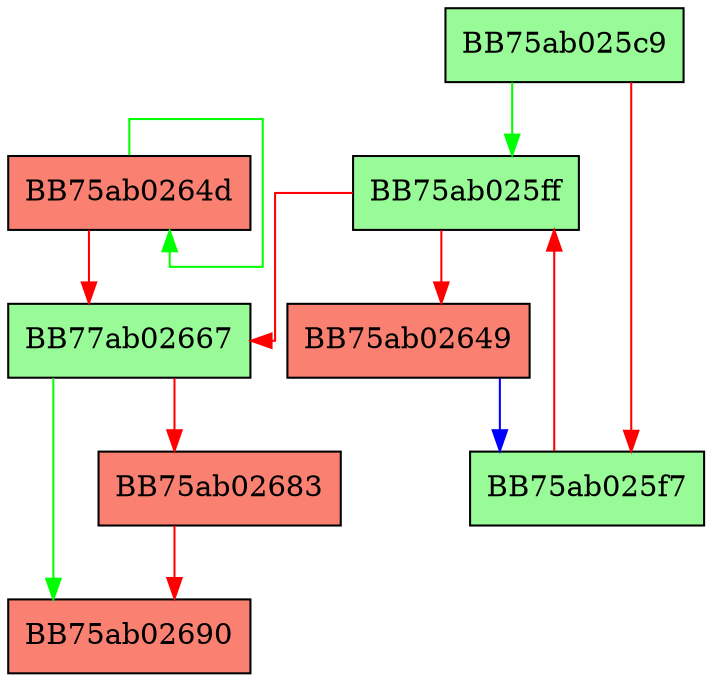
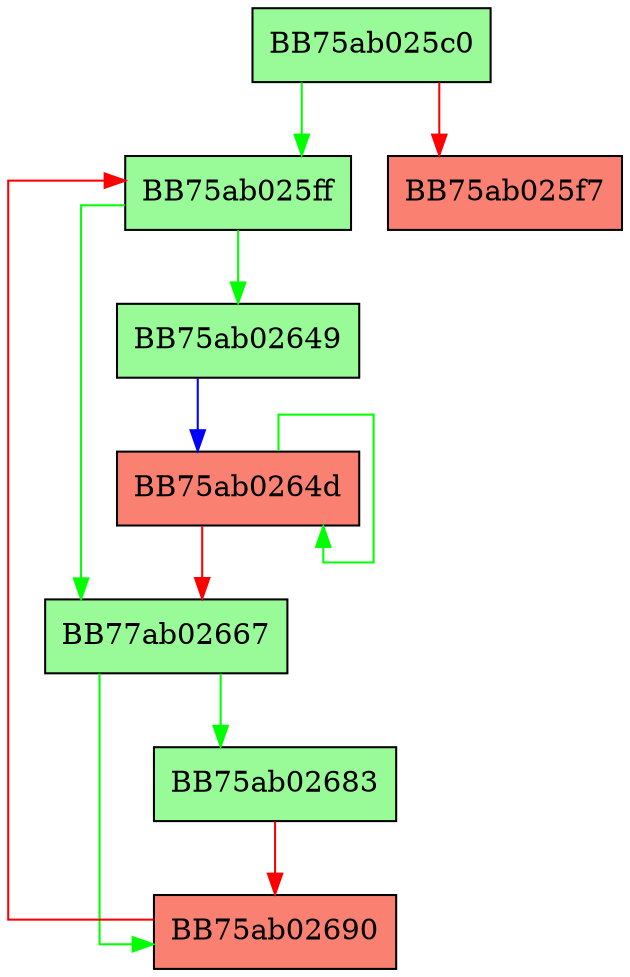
node "BB75ab025c9": label "BB75ab025c9" -> "BB75ab025c0"
edge "BB75ab025ff" -> "BB77ab02667": color red -> green
edge "BB75ab025ff" -> "BB75ab02649": color red -> green
node "BB75ab02649": fillcolor salmon -> palegreen
edge "BB75ab025f7" -> "BB75ab025ff": now "BB75ab02690" -> "BB75ab025ff"
edge "BB77ab02667" -> "BB75ab02683": color red -> green
edge "BB75ab02649" -> "BB75ab025f7": now "BB75ab02649" -> "BB75ab0264d"
node "BB75ab02683": fillcolor salmon -> palegreen
node "BB75ab025f7": fillcolor palegreen -> salmon
